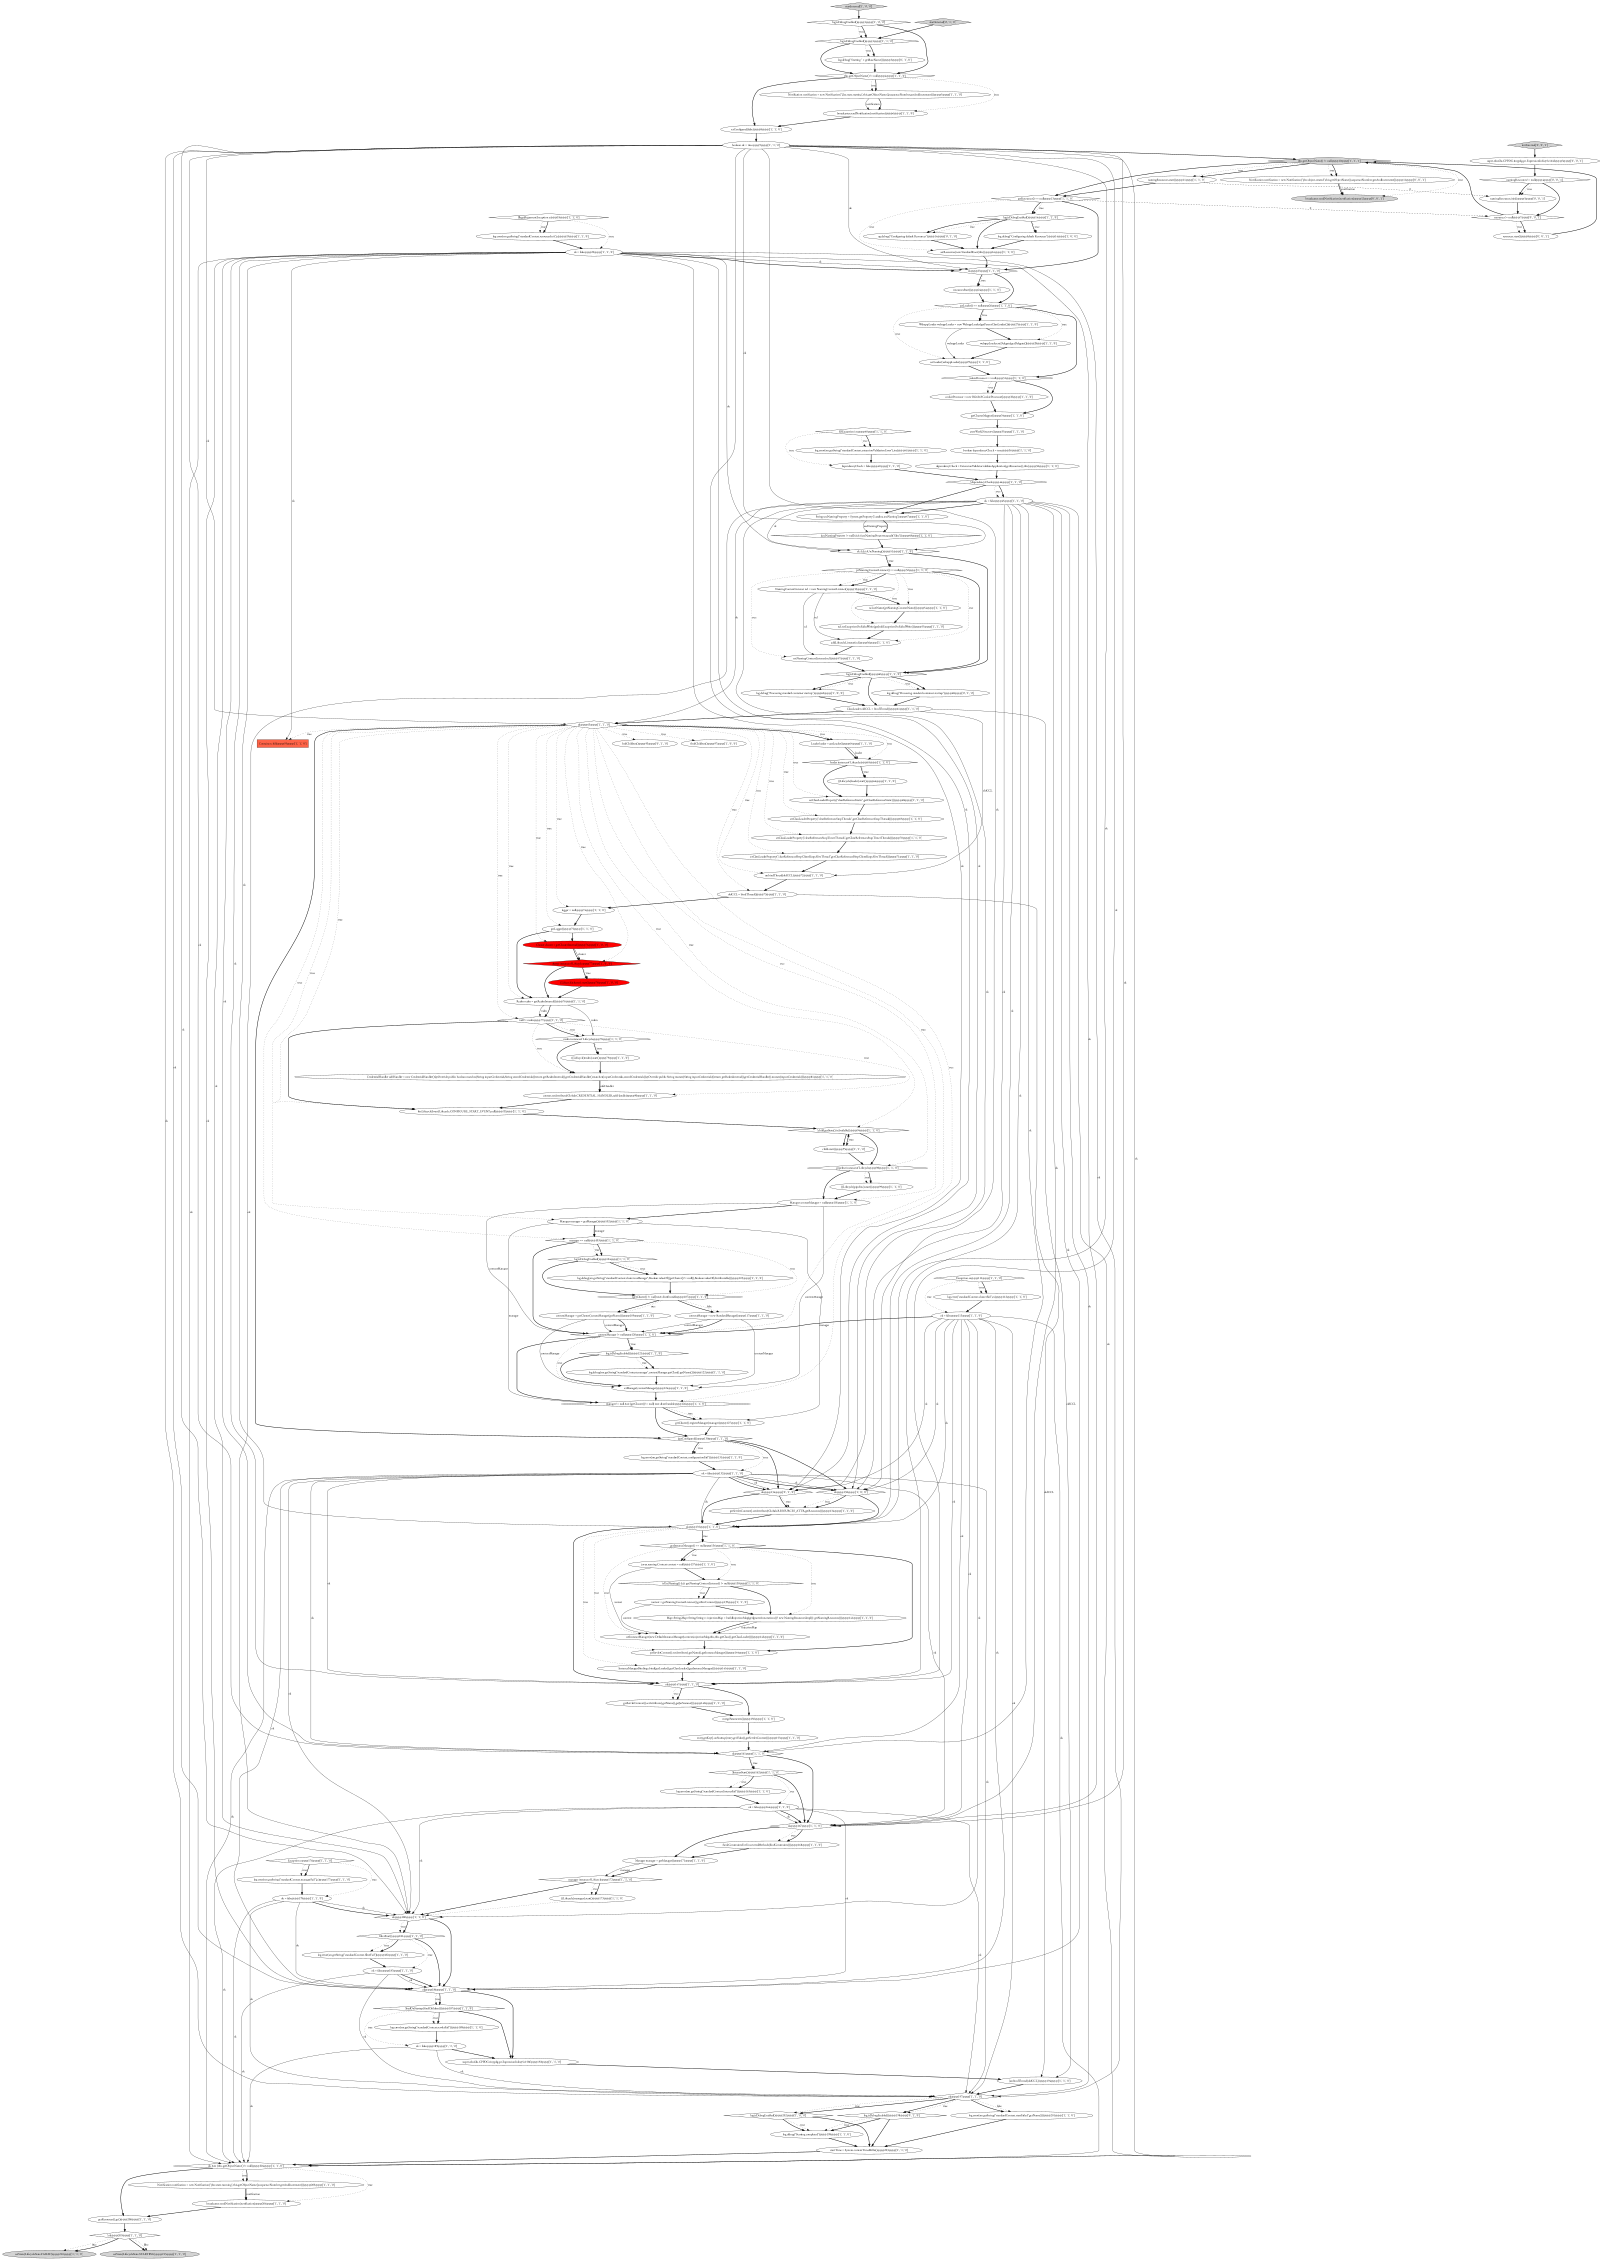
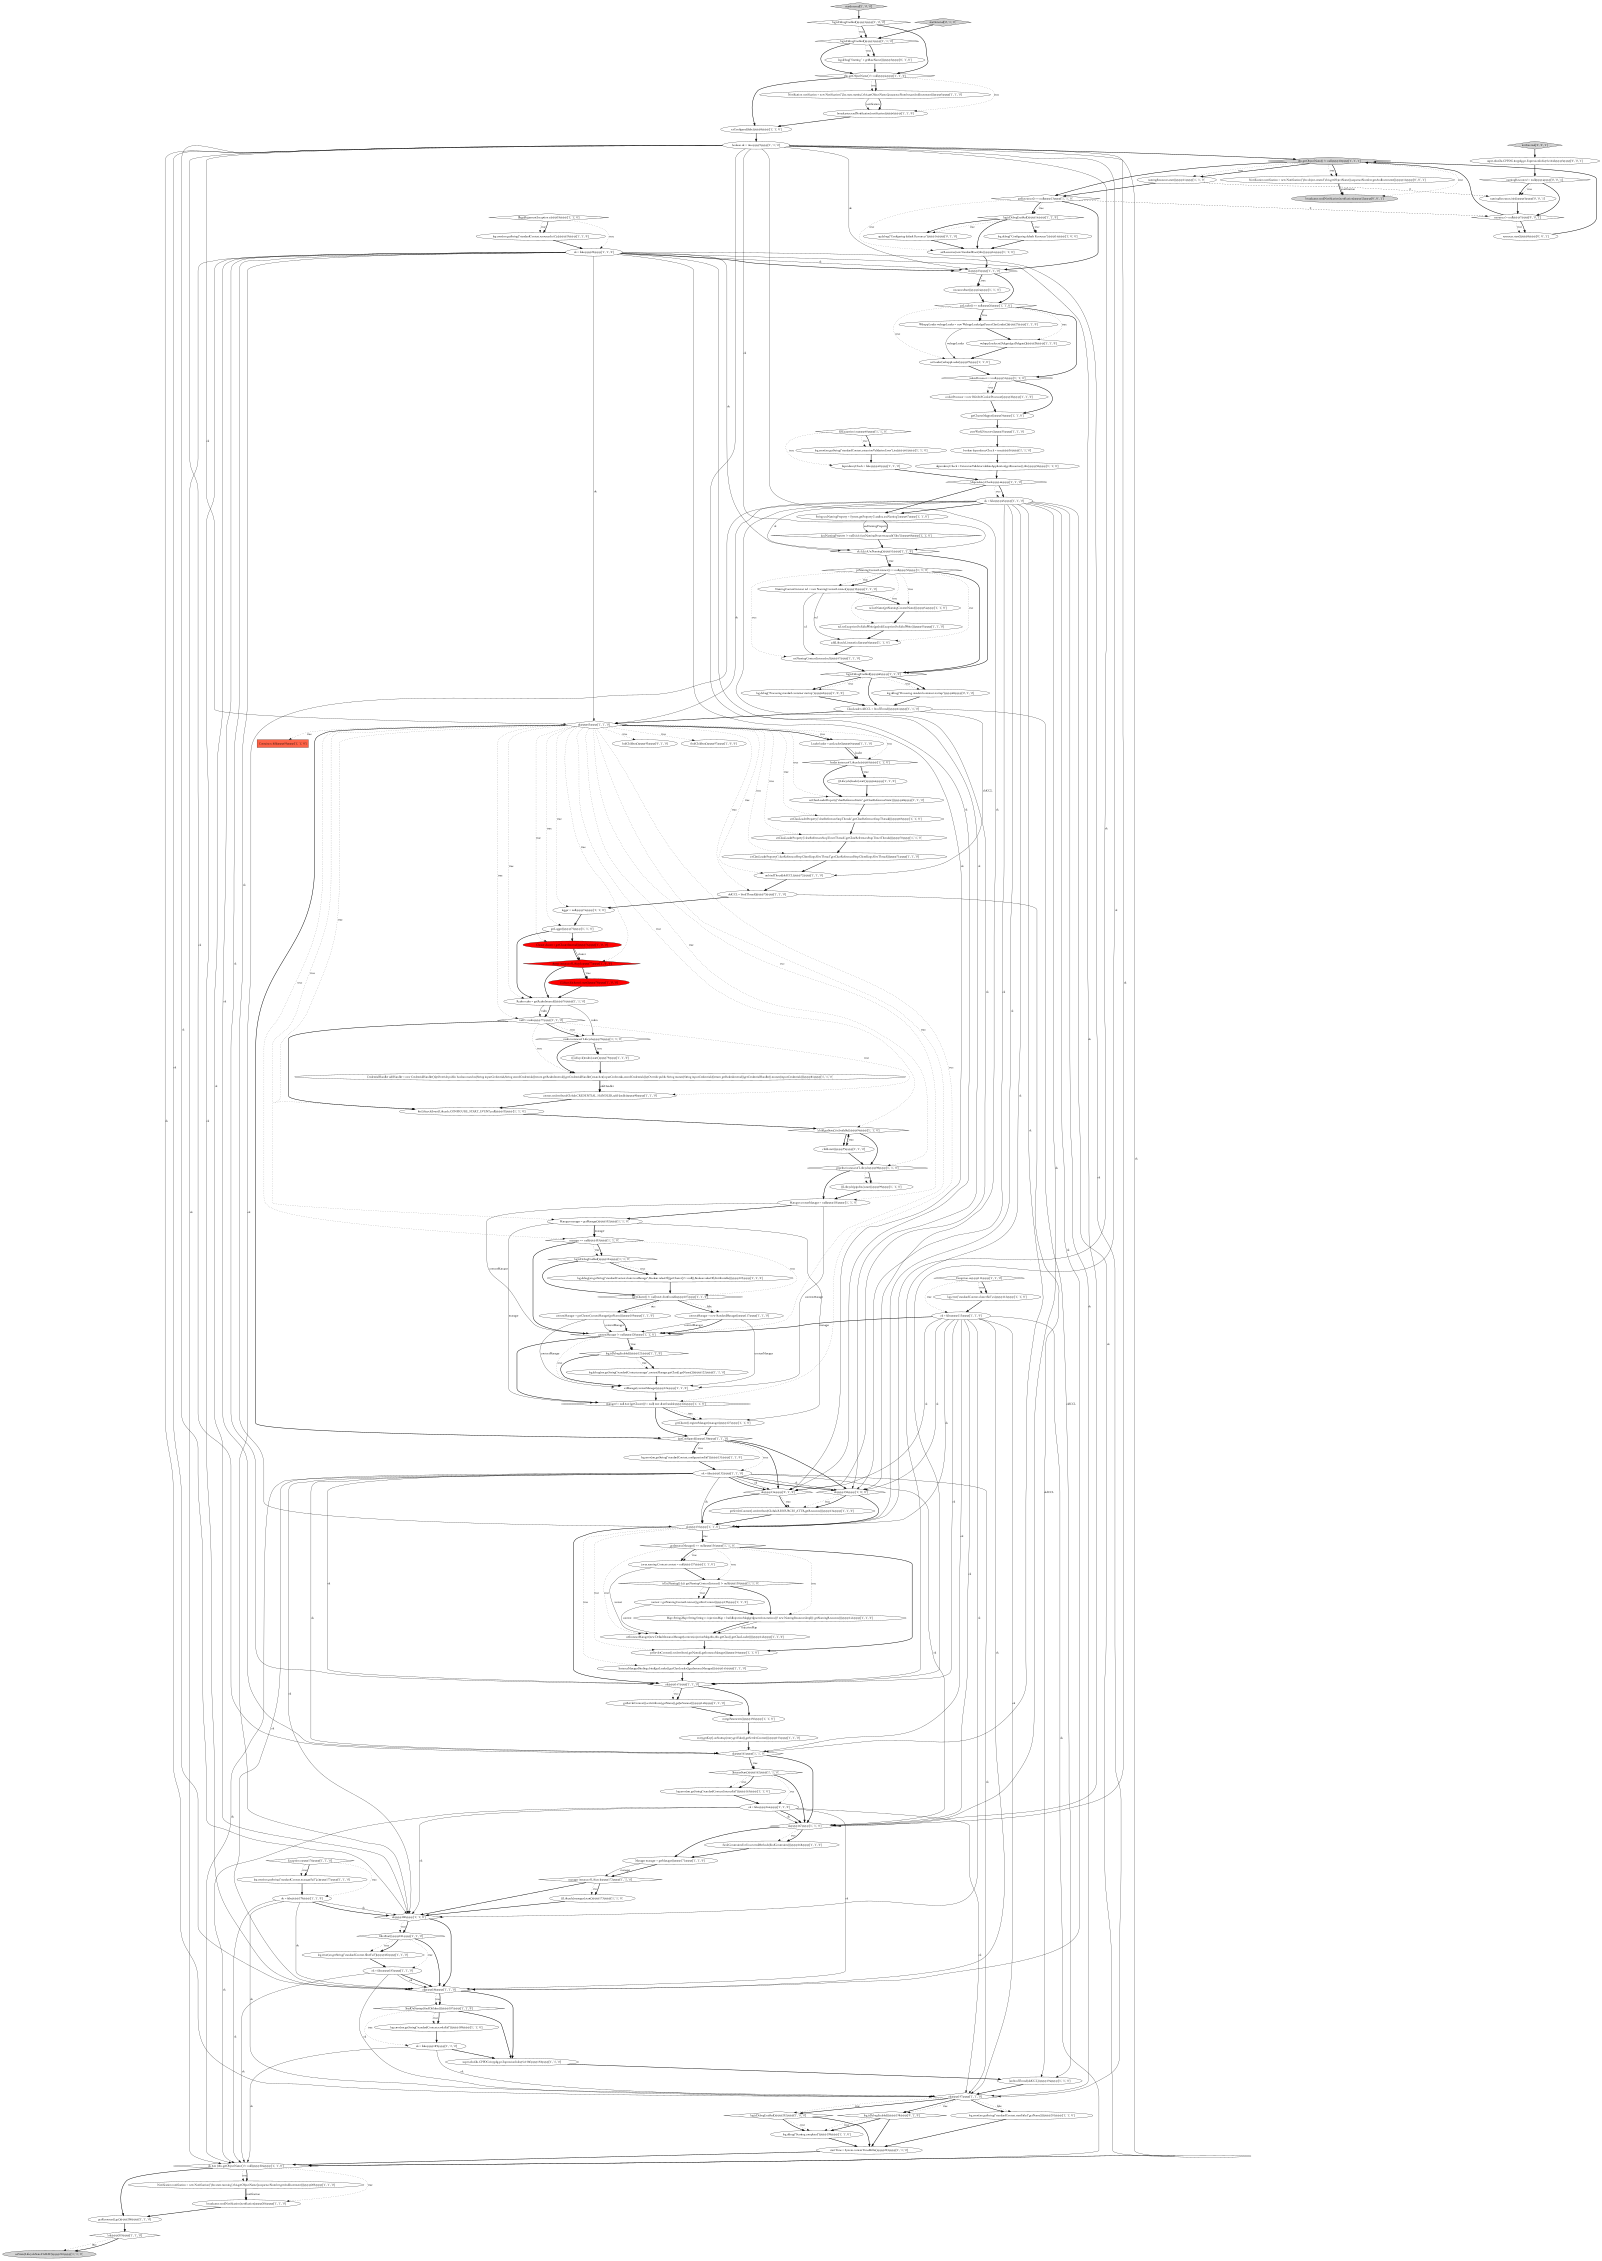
edge "ok = false@@@20@@@['1', '1', '0']" -> "Container child@@@93@@@['1', '1', '0']": now "ok = false@@@20@@@['1', '1', '0']" -> "ok@@@63@@@['1', '1', '0']"
edge "((Lifecycle)manager).start()@@@173@@@['1', '1', '0']" -> "ok@@@180@@@['1', '1', '0']": style dotted -> bold
node "setState(LifecycleState.STARTING)@@@213@@@['1', '1', '0']": removed
